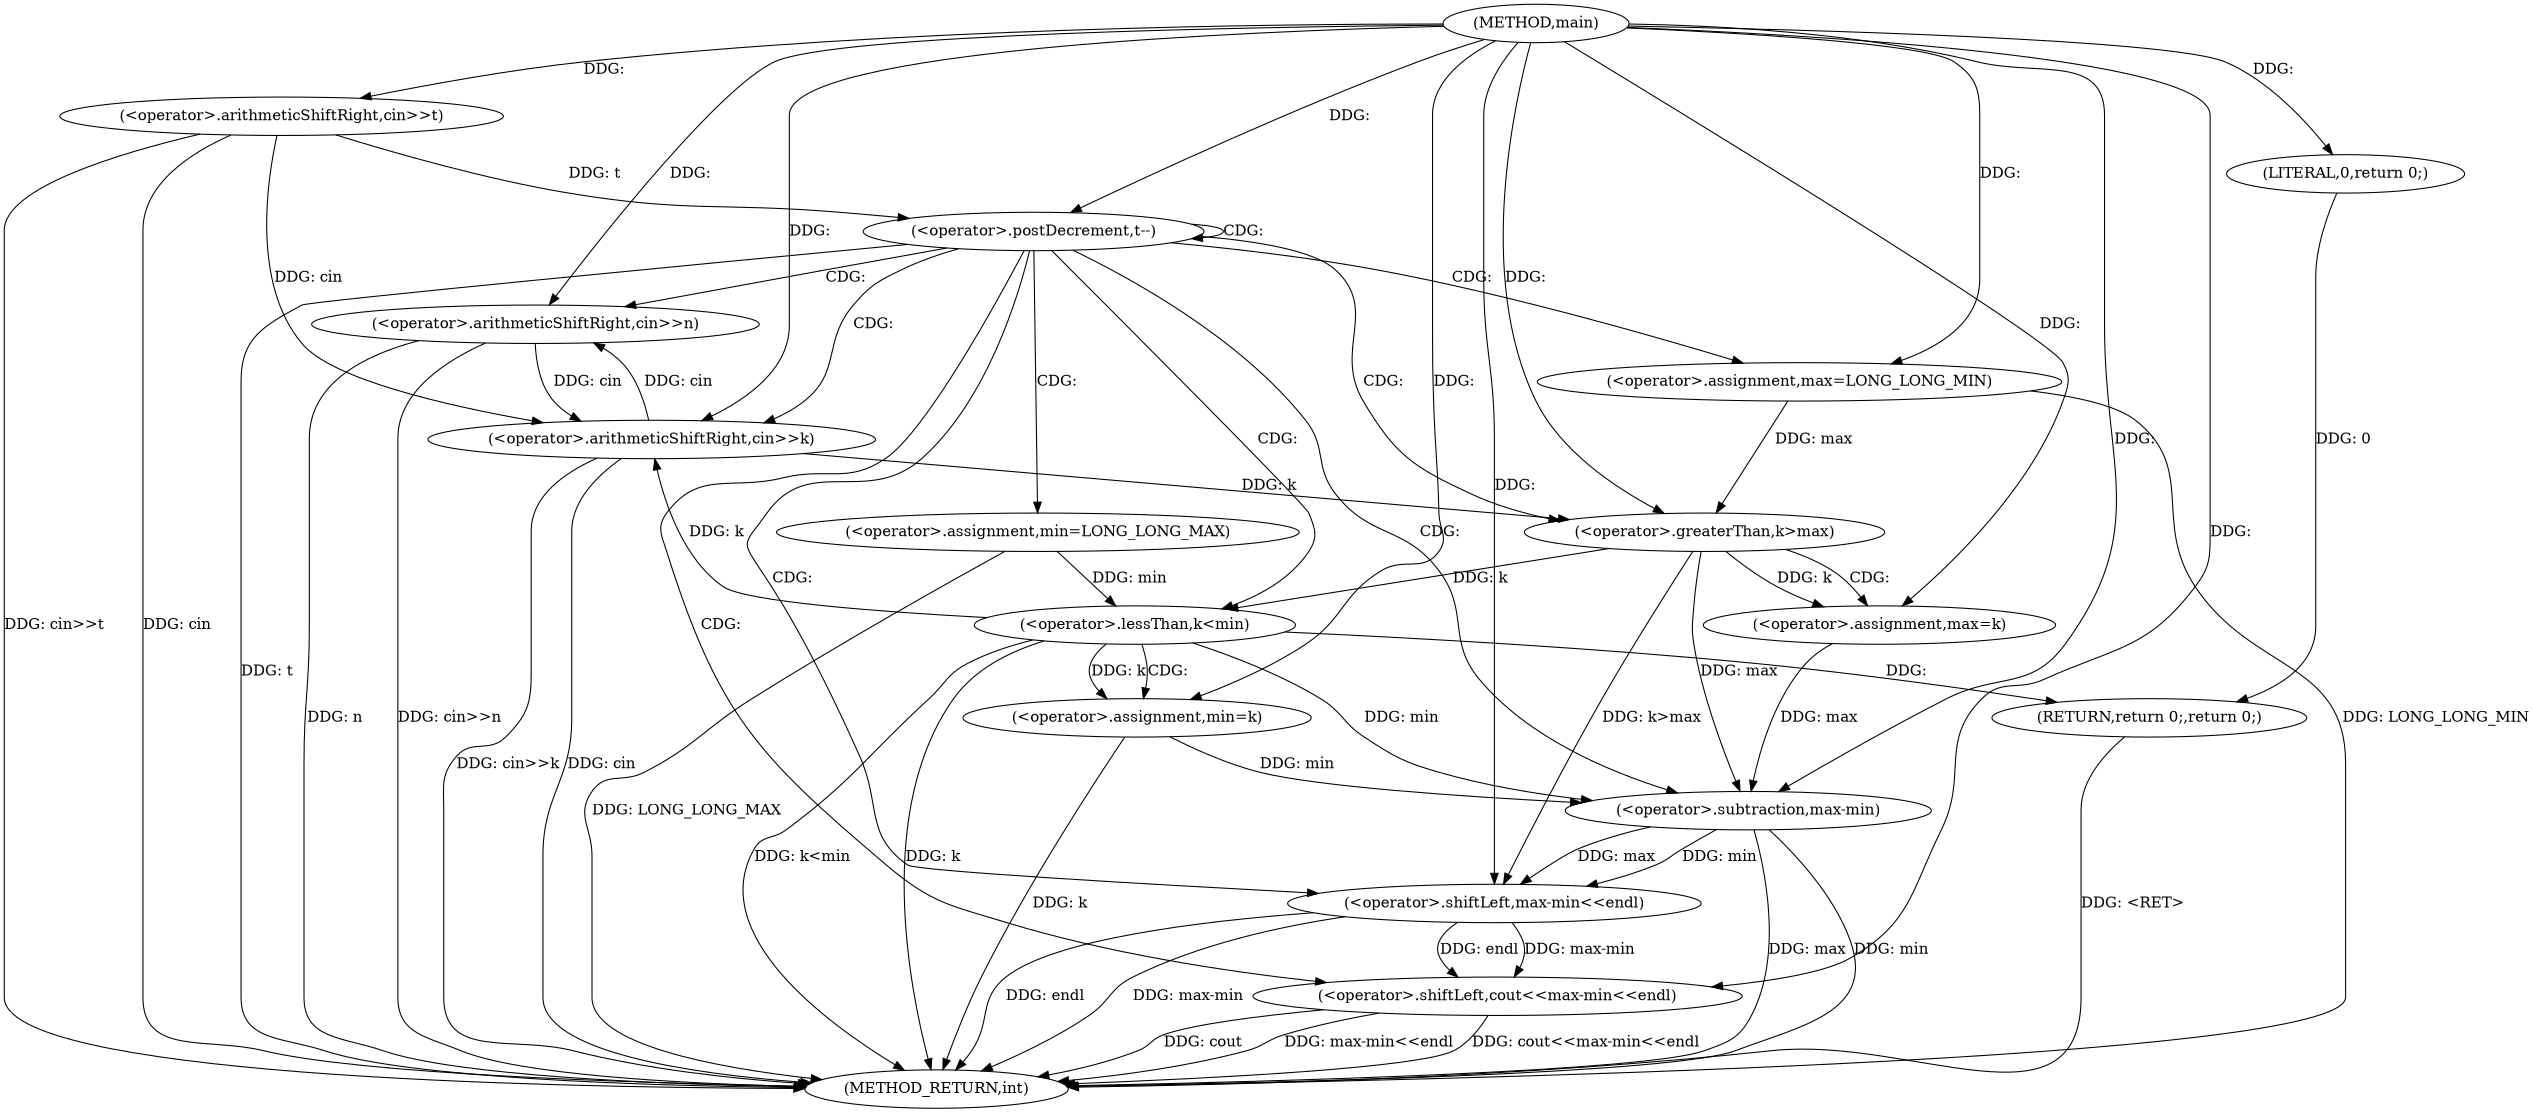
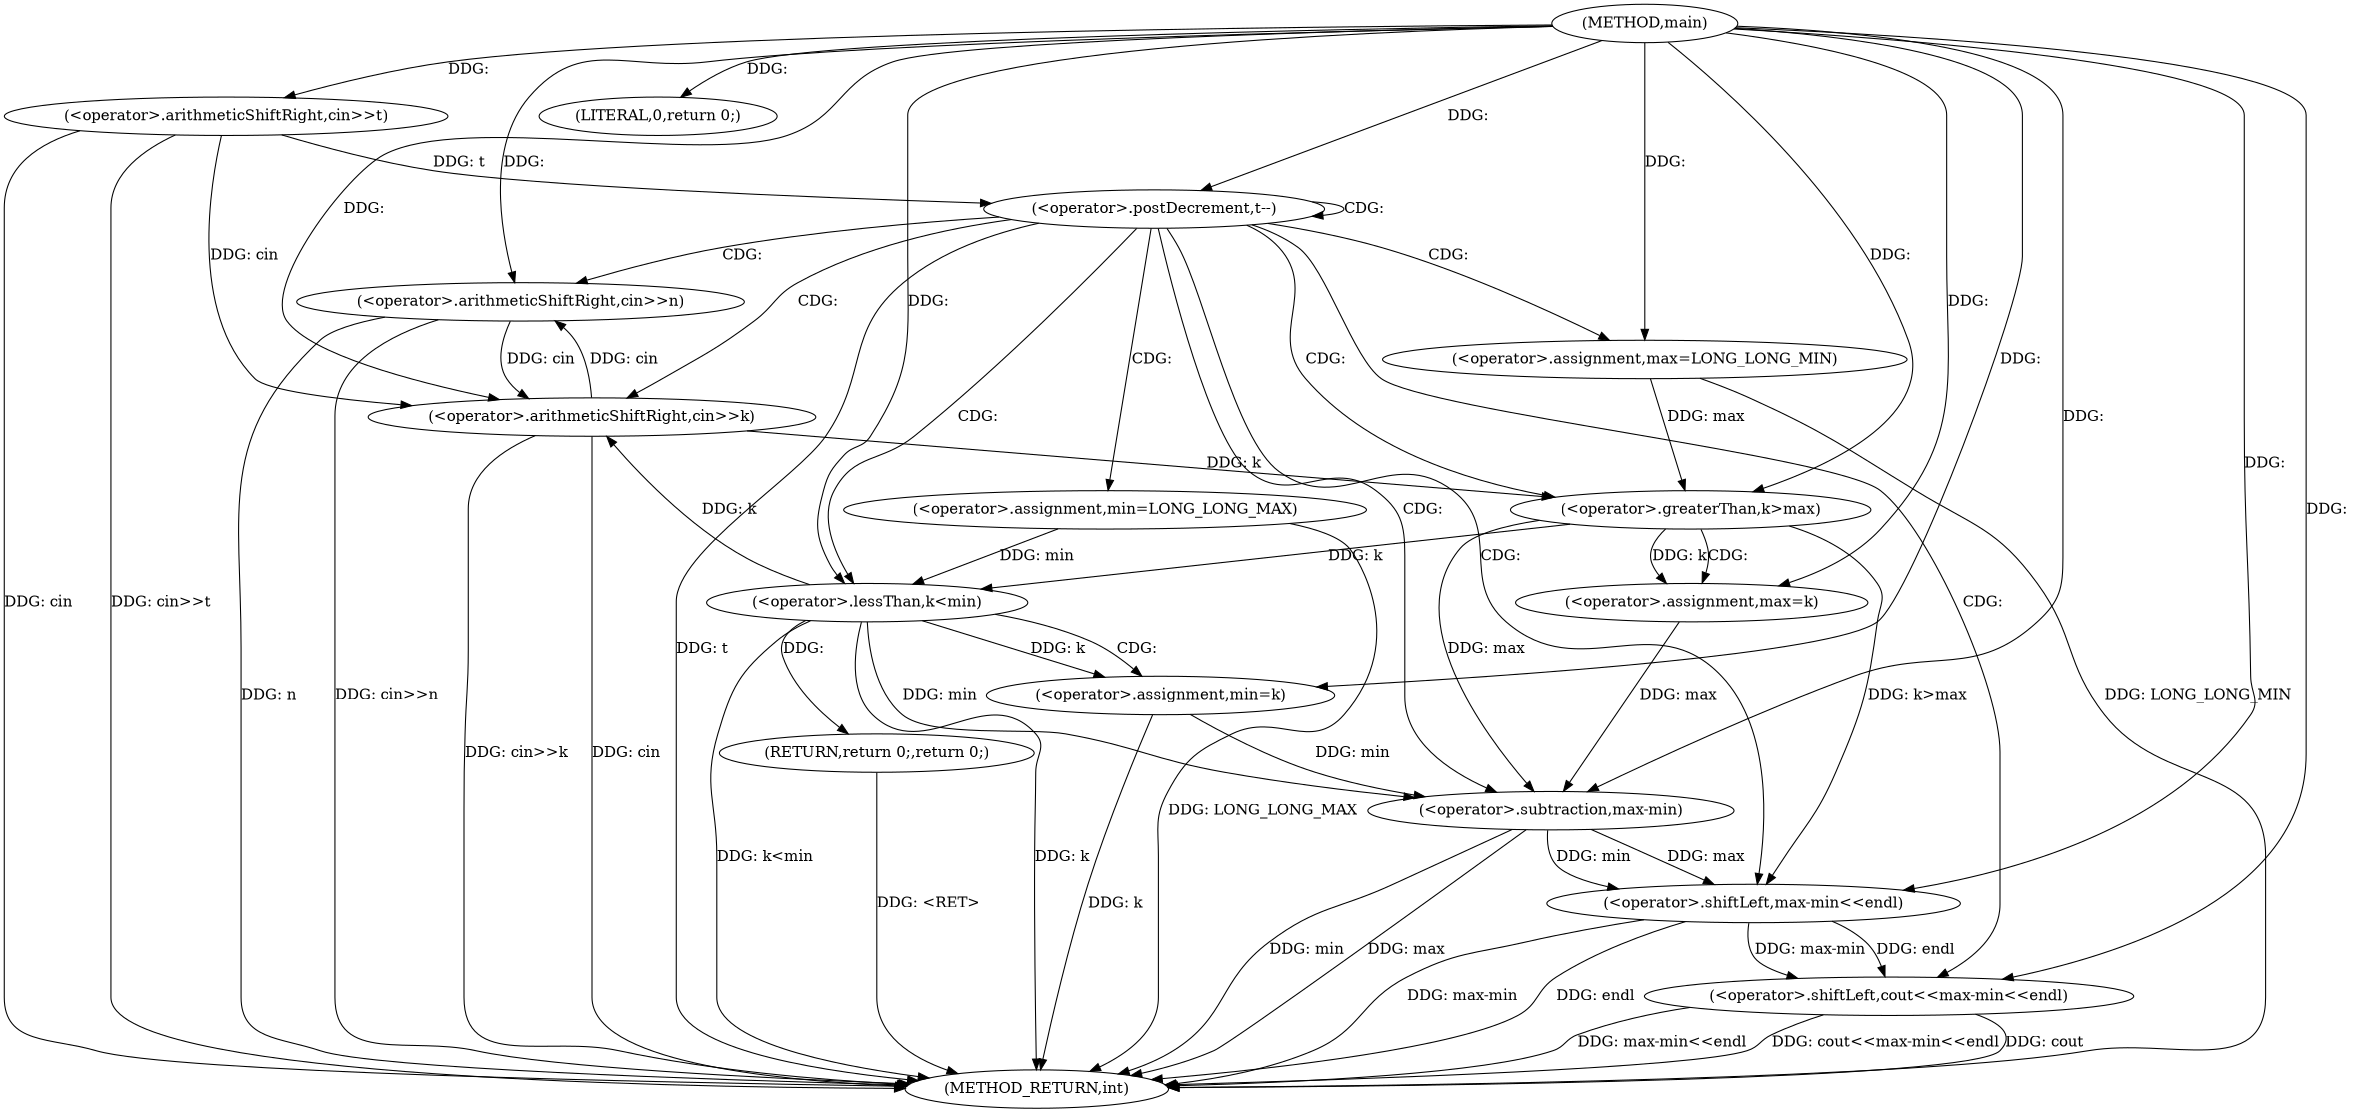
edge "(METHOD,main)" -> "(<operator>.lessThan,k<min)": added, label "DDG:"
edge "(LITERAL,0,return 0;)" -> "(RETURN,return 0;,return 0;)": removed, label "DDG: 0"
